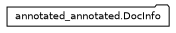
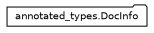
node "annotated_annotated.DocInfo": label "annotated_annotated.DocInfo" -> "annotated_types.DocInfo"
